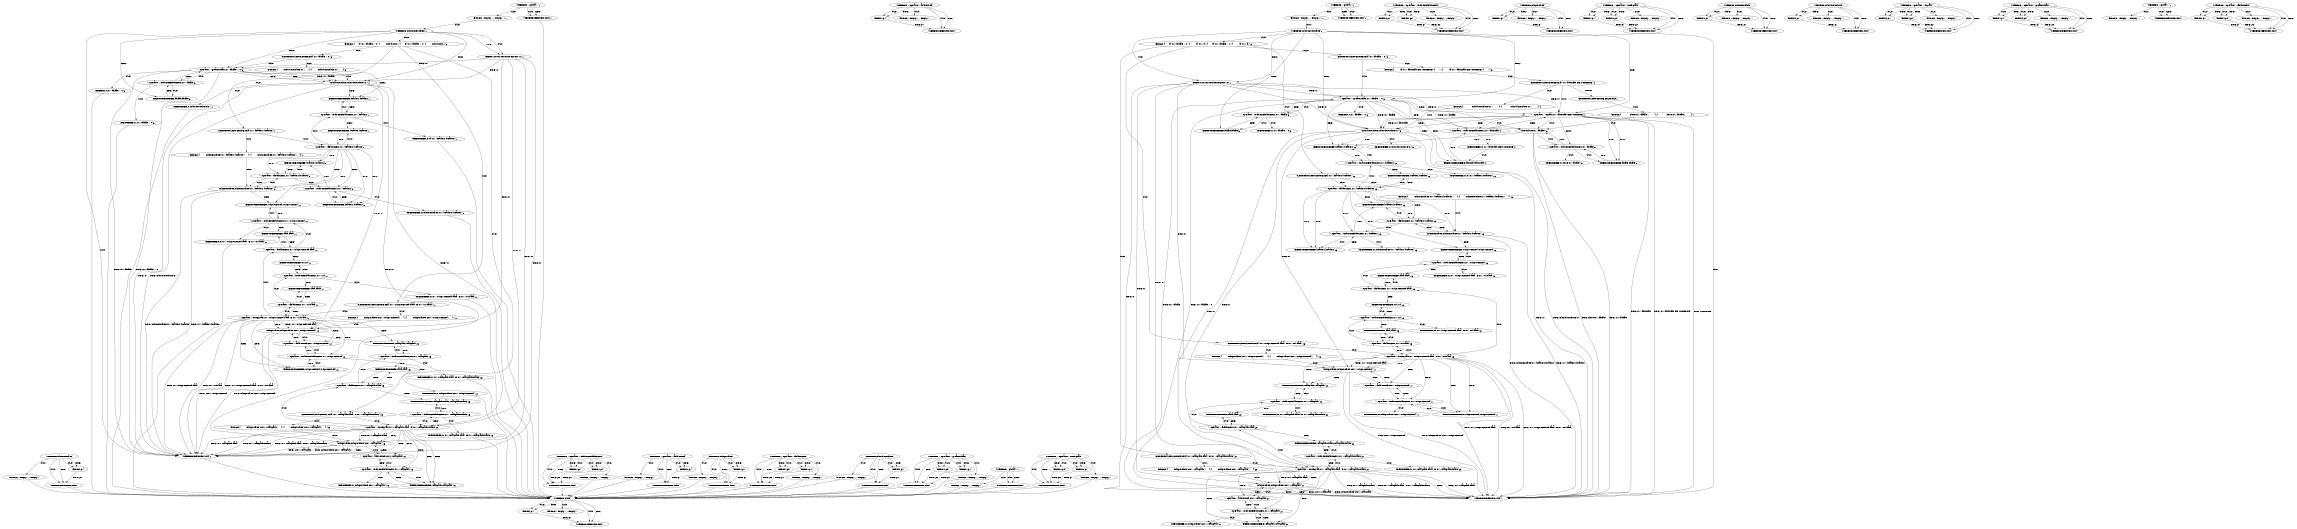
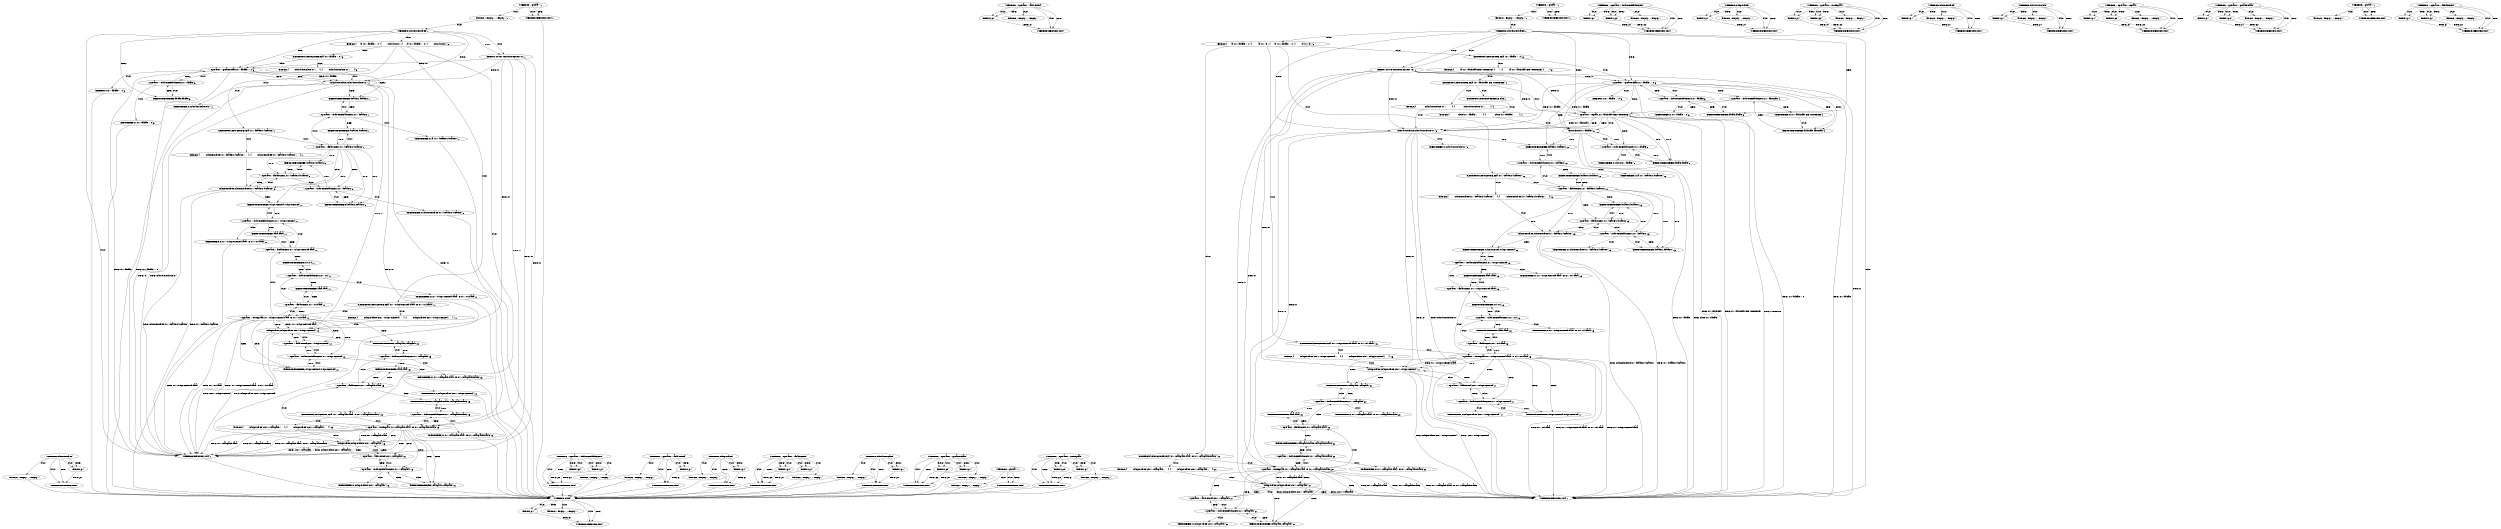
edge "(CONTROL_STRUCTURE,IF,if (sr->fd_is_fdt == MK_TRUE))" -> "(CONTROL_STRUCTURE,ELSE,else)": label "TRUE: " -> "AST: "
edge "(<operator>.equals,sr->fd_is_fdt == MK_TRUE)" -> "(<operator>.indirectFieldAccess,sr->fd_is_fdt)": removed, label "AST:"
